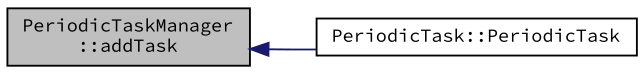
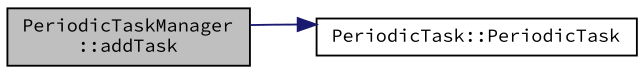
edge "PeriodicTask::PeriodicTask" -> "PeriodicTaskManager ::addTask": reversed
